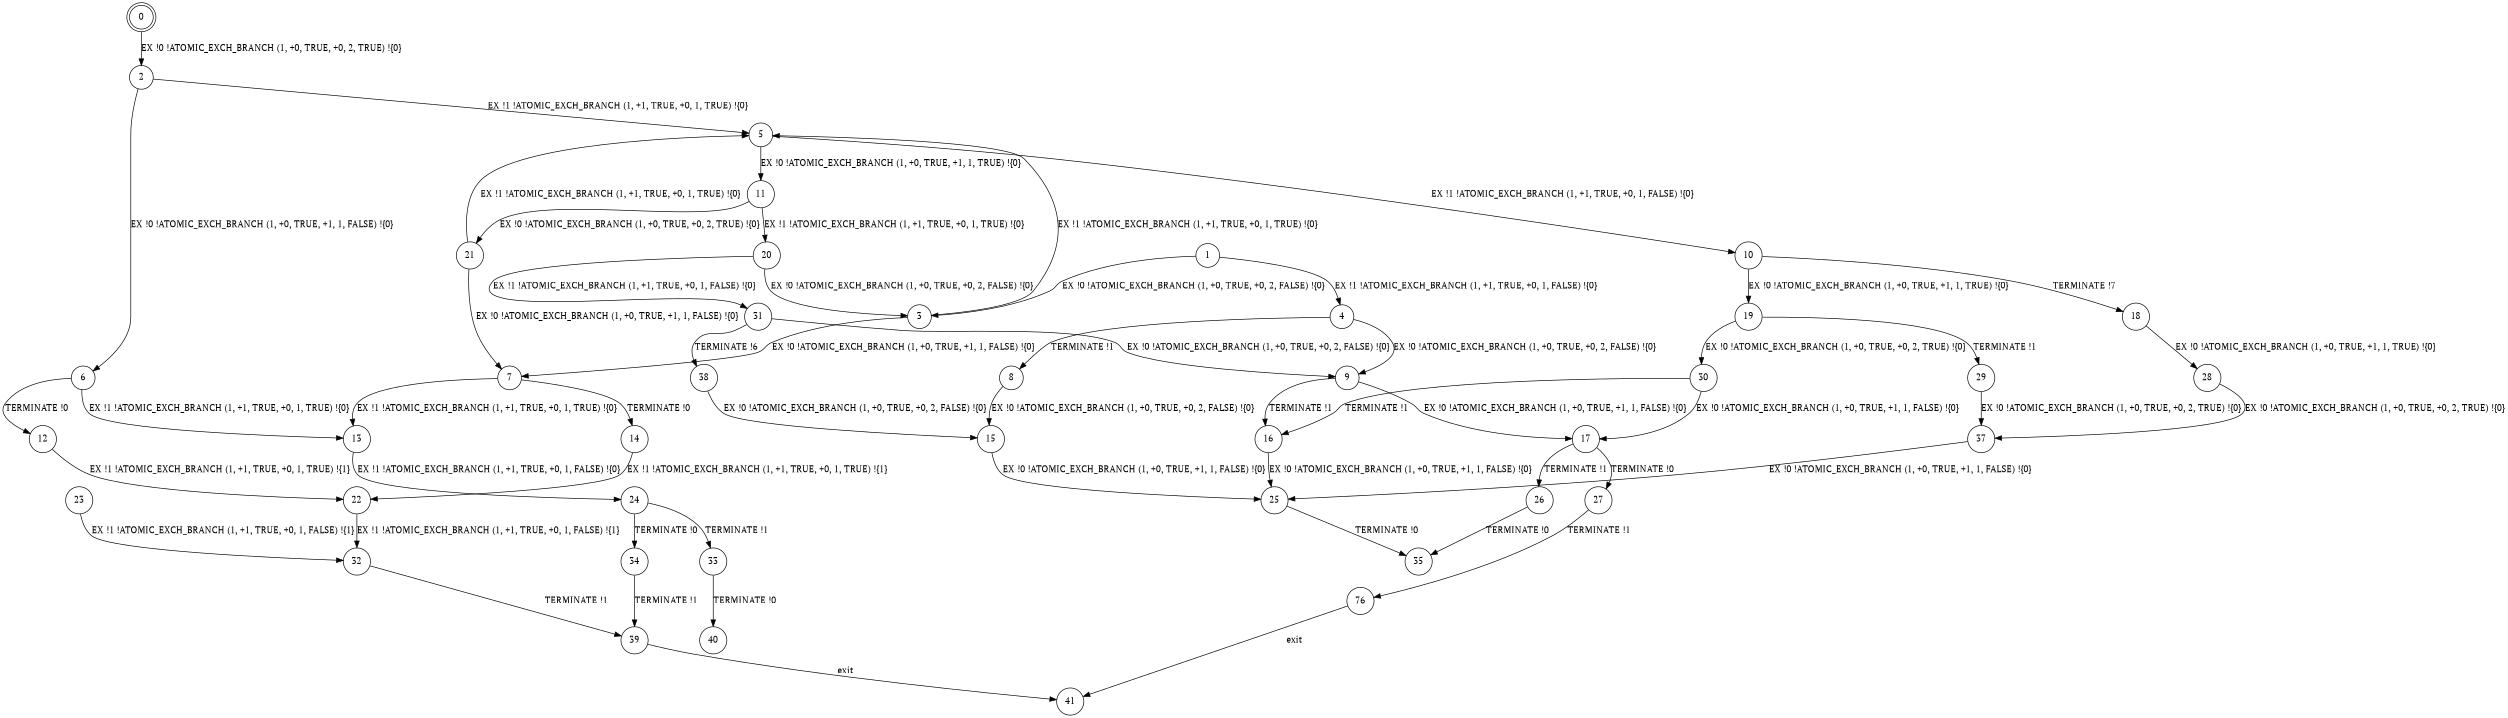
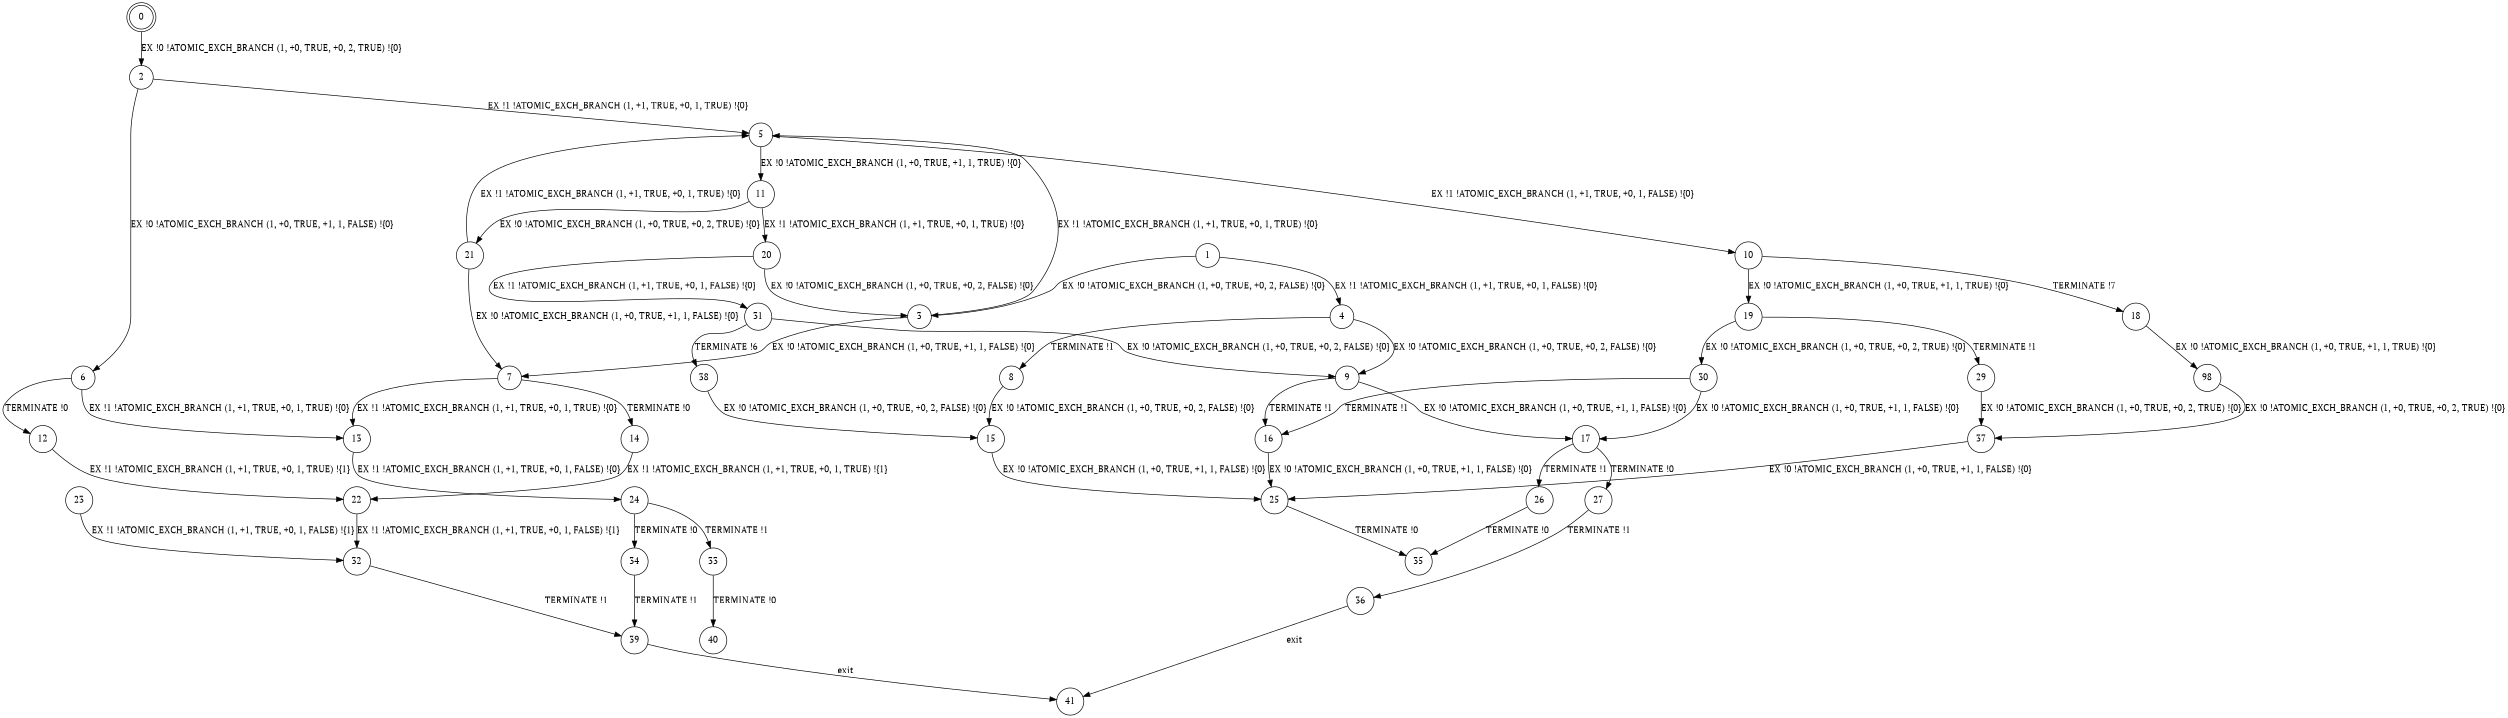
node "28": label "28" -> "98"
node "76": label "76" -> "36"
